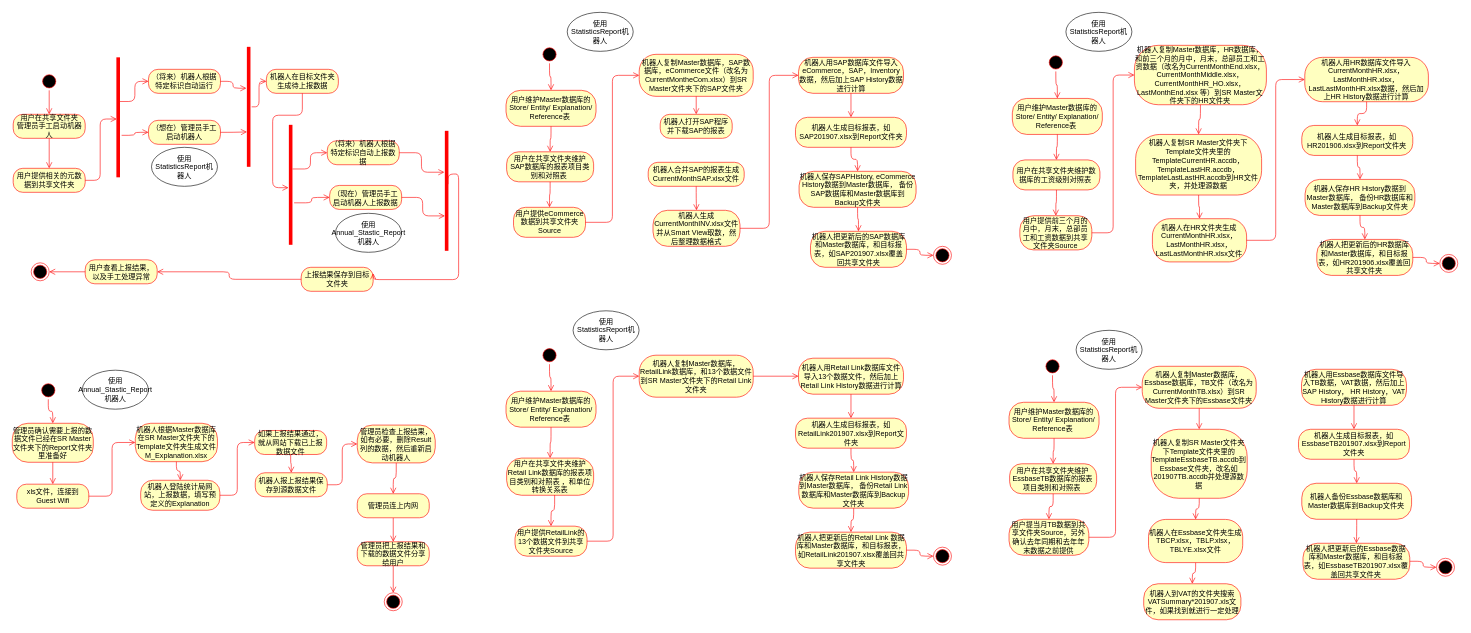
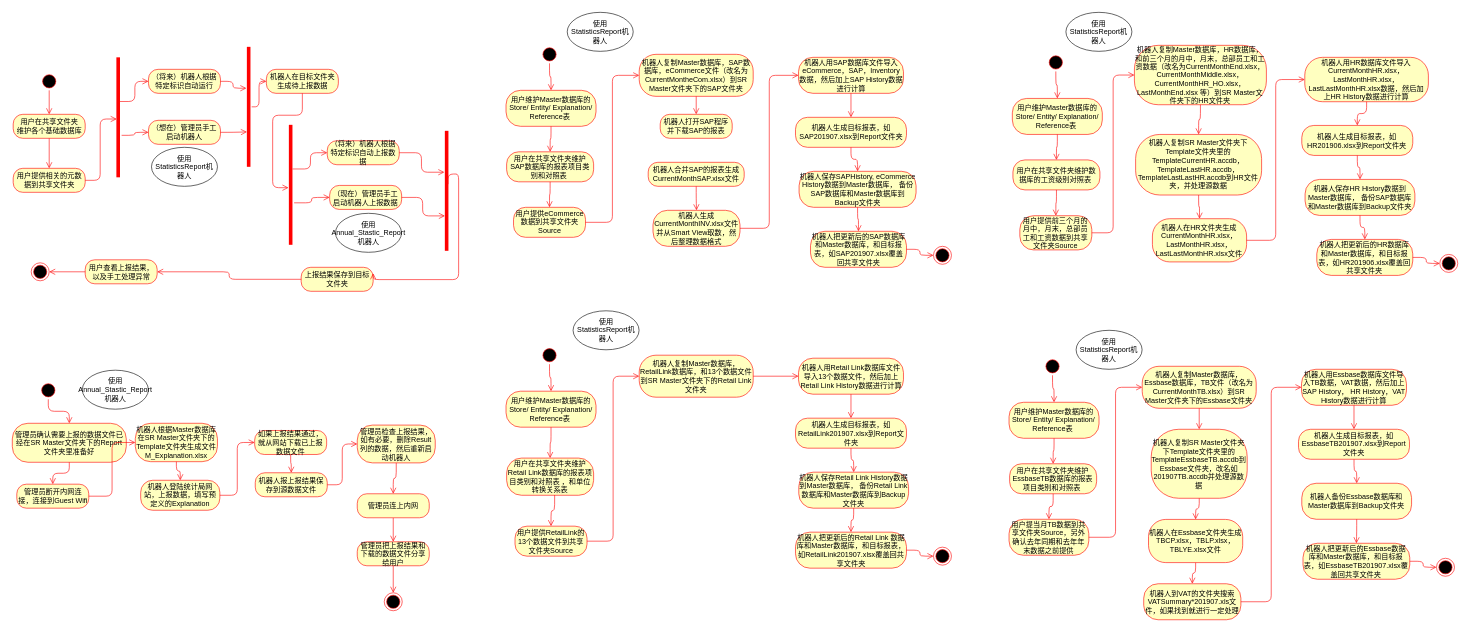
node "用户在共享文件夹 管理员手工启动机器人": label "用户在共享文件夹 管理员手工启动机器人" -> "用户在共享文件夹 维护各个基础数据库"
node "机器人保存HR History数据到Master数据库， 备份HR数据库和Master数据库到Backup文件夹": label "机器人保存HR History数据到Master数据库， 备份HR数据库和Master数据库到Backup文件夹" -> "机器人保存HR History数据到Master数据库， 备份SAP数据库和Master数据库到Backup文件夹"
node "管理员确认需要上报的数据文件已经在SR Master文件夹下的Report文件夹里准备好": size 81x39 -> 114x39
edge "机器人到VAT的文件夹搜索VATSummary*201907.xls文件，如果找到就进行一定处理" -> "机器人用Essbase数据库文件导入TB数据，VAT数据，然后加上SAP History， HR History，VAT History数据进行计算": added
node "xls文件，连接到Guest Wifi": label "xls文件，连接到Guest Wifi" -> "管理员断开内网连接，连接到Guest Wifi"
